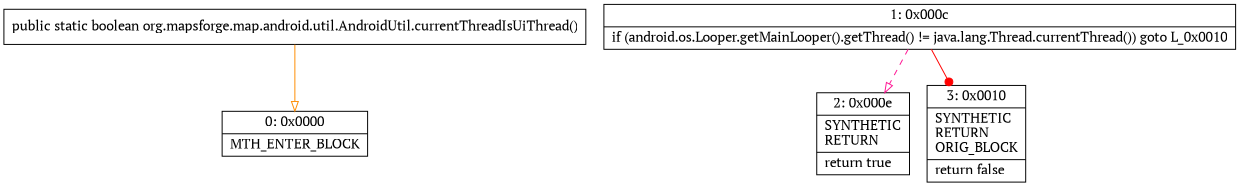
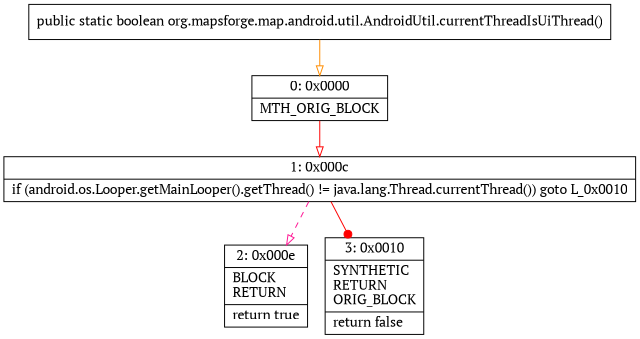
node "2: 0x000e": text "SYNTHETIC" -> "BLOCK"
edge "0: 0x0000" -> "1: 0x000c": added
node "0: 0x0000": text "MTH_ENTER_BLOCK" -> "MTH_ORIG_BLOCK"
